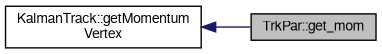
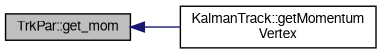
edge "TrkPar::get_mom" -> "KalmanTrack::getMomentum Vertex": reversed
